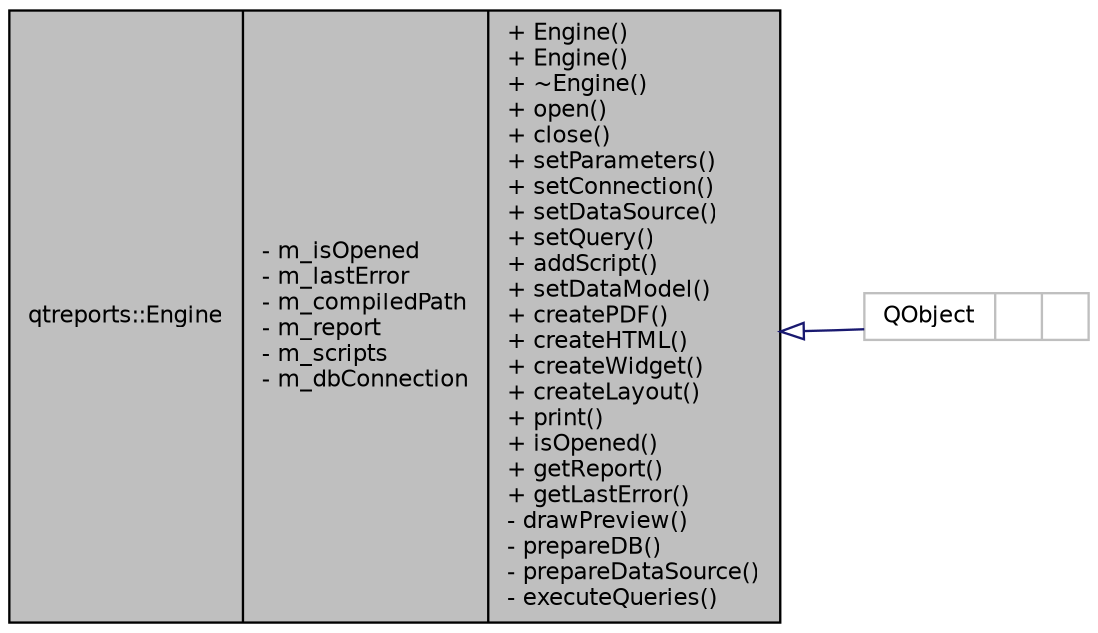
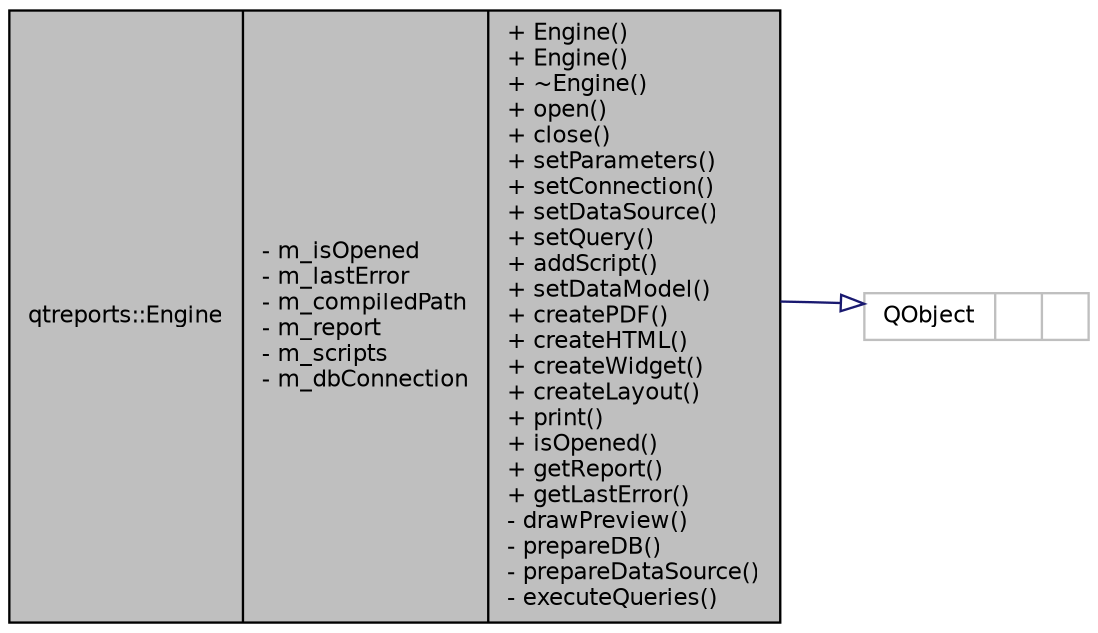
edge "QObject" -> "qtreports::Engine": reversed
